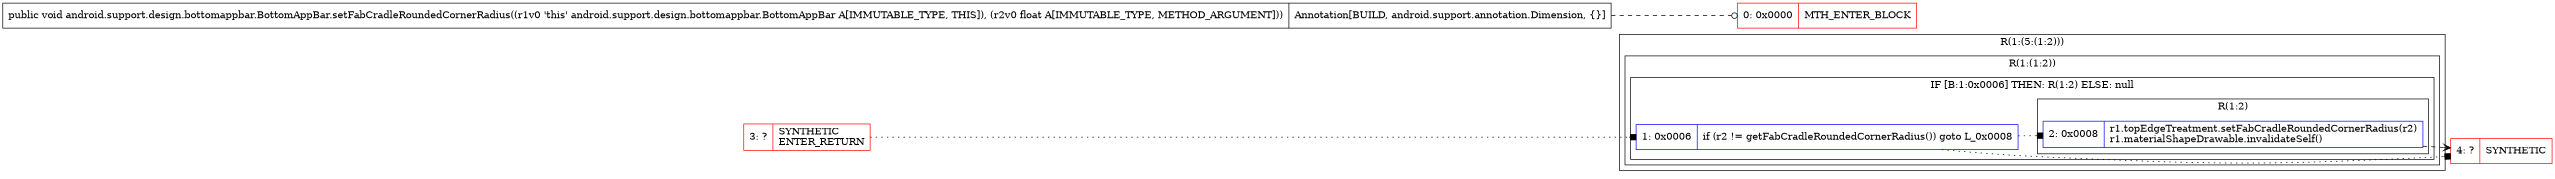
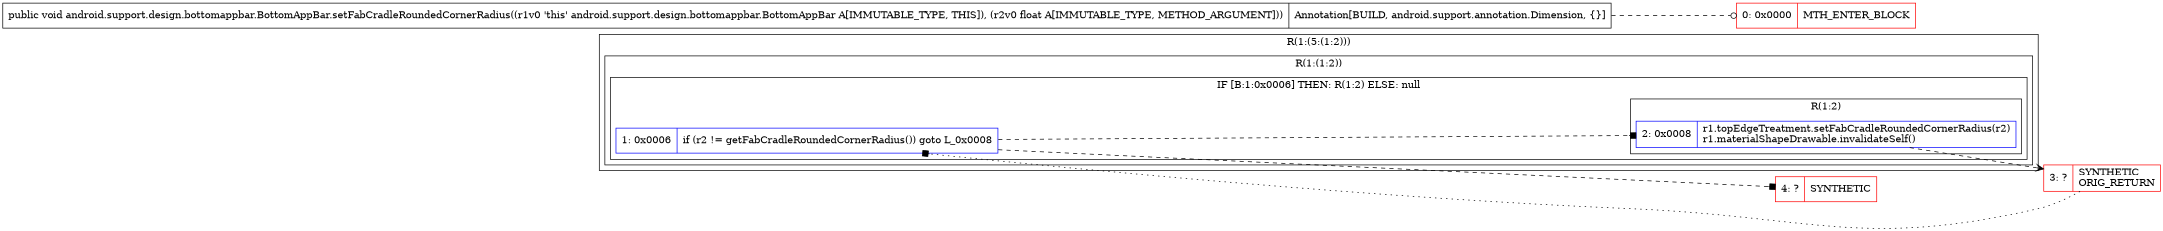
edge "1: 0x0006" -> "2: 0x0008": style dotted -> dashed
node "3: ?": text "ENTER_RETURN" -> "ORIG_RETURN"
edge "2: 0x0008" -> "4: ?": now "2: 0x0008" -> "3: ?"
edge "1: 0x0006" -> "4: ?": style dotted -> dashed
